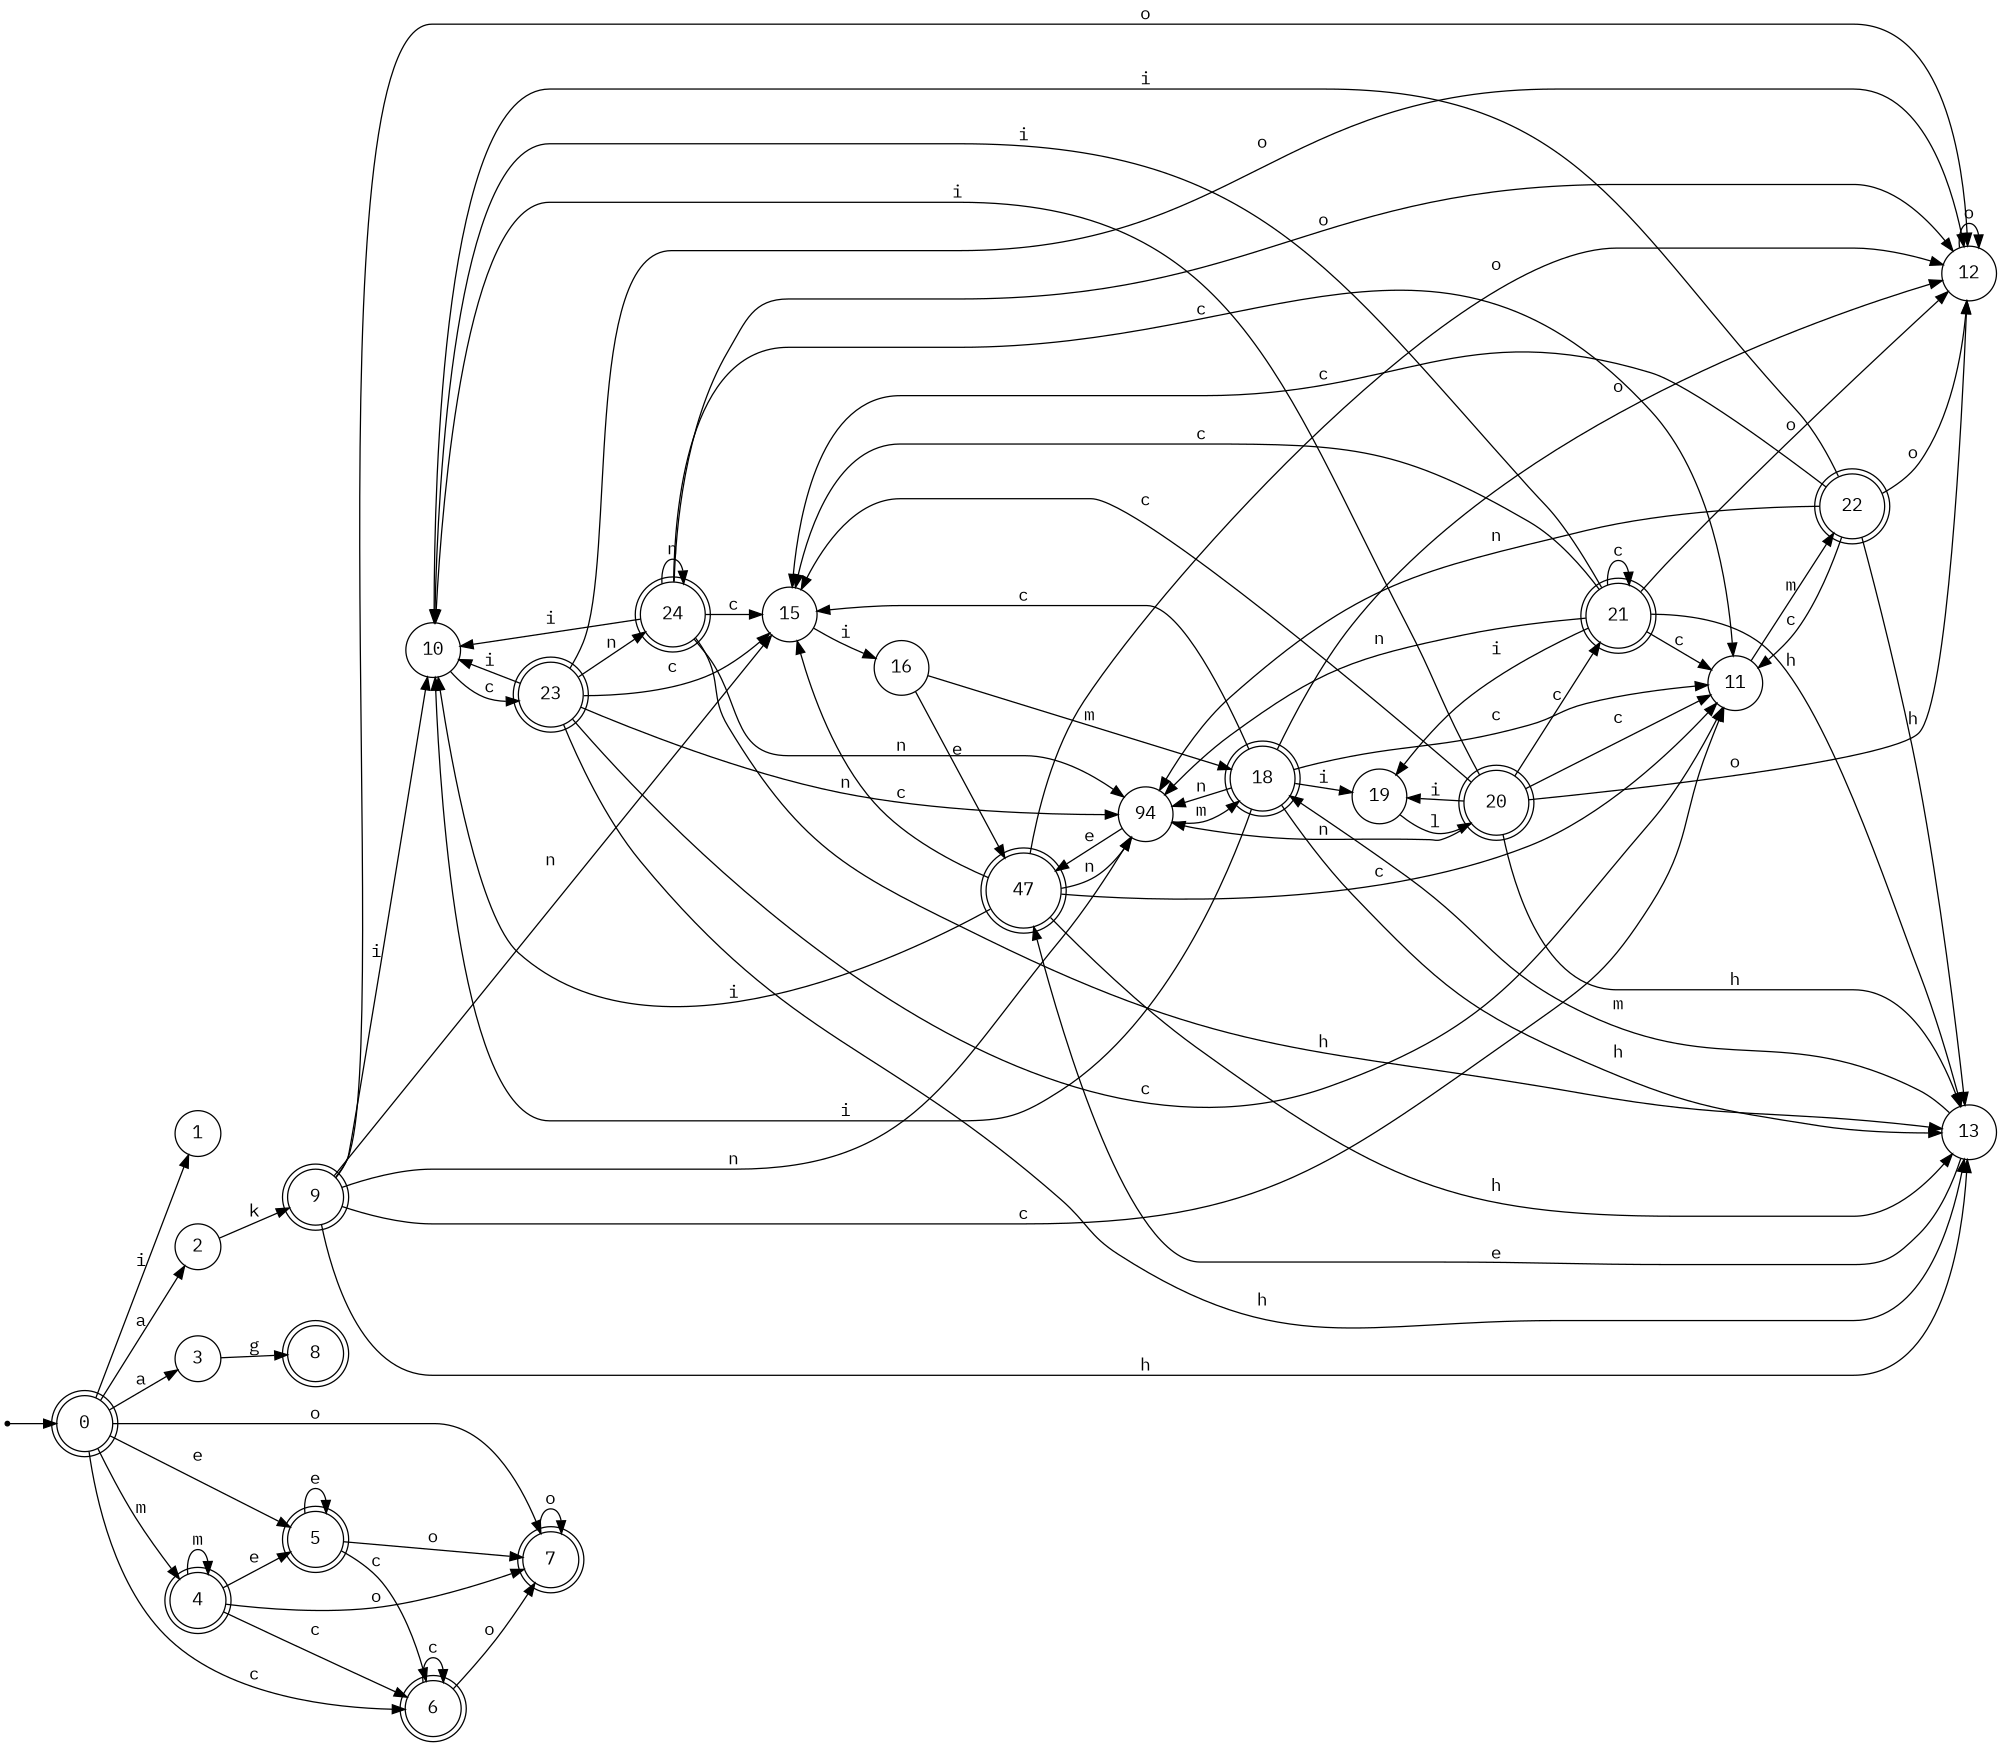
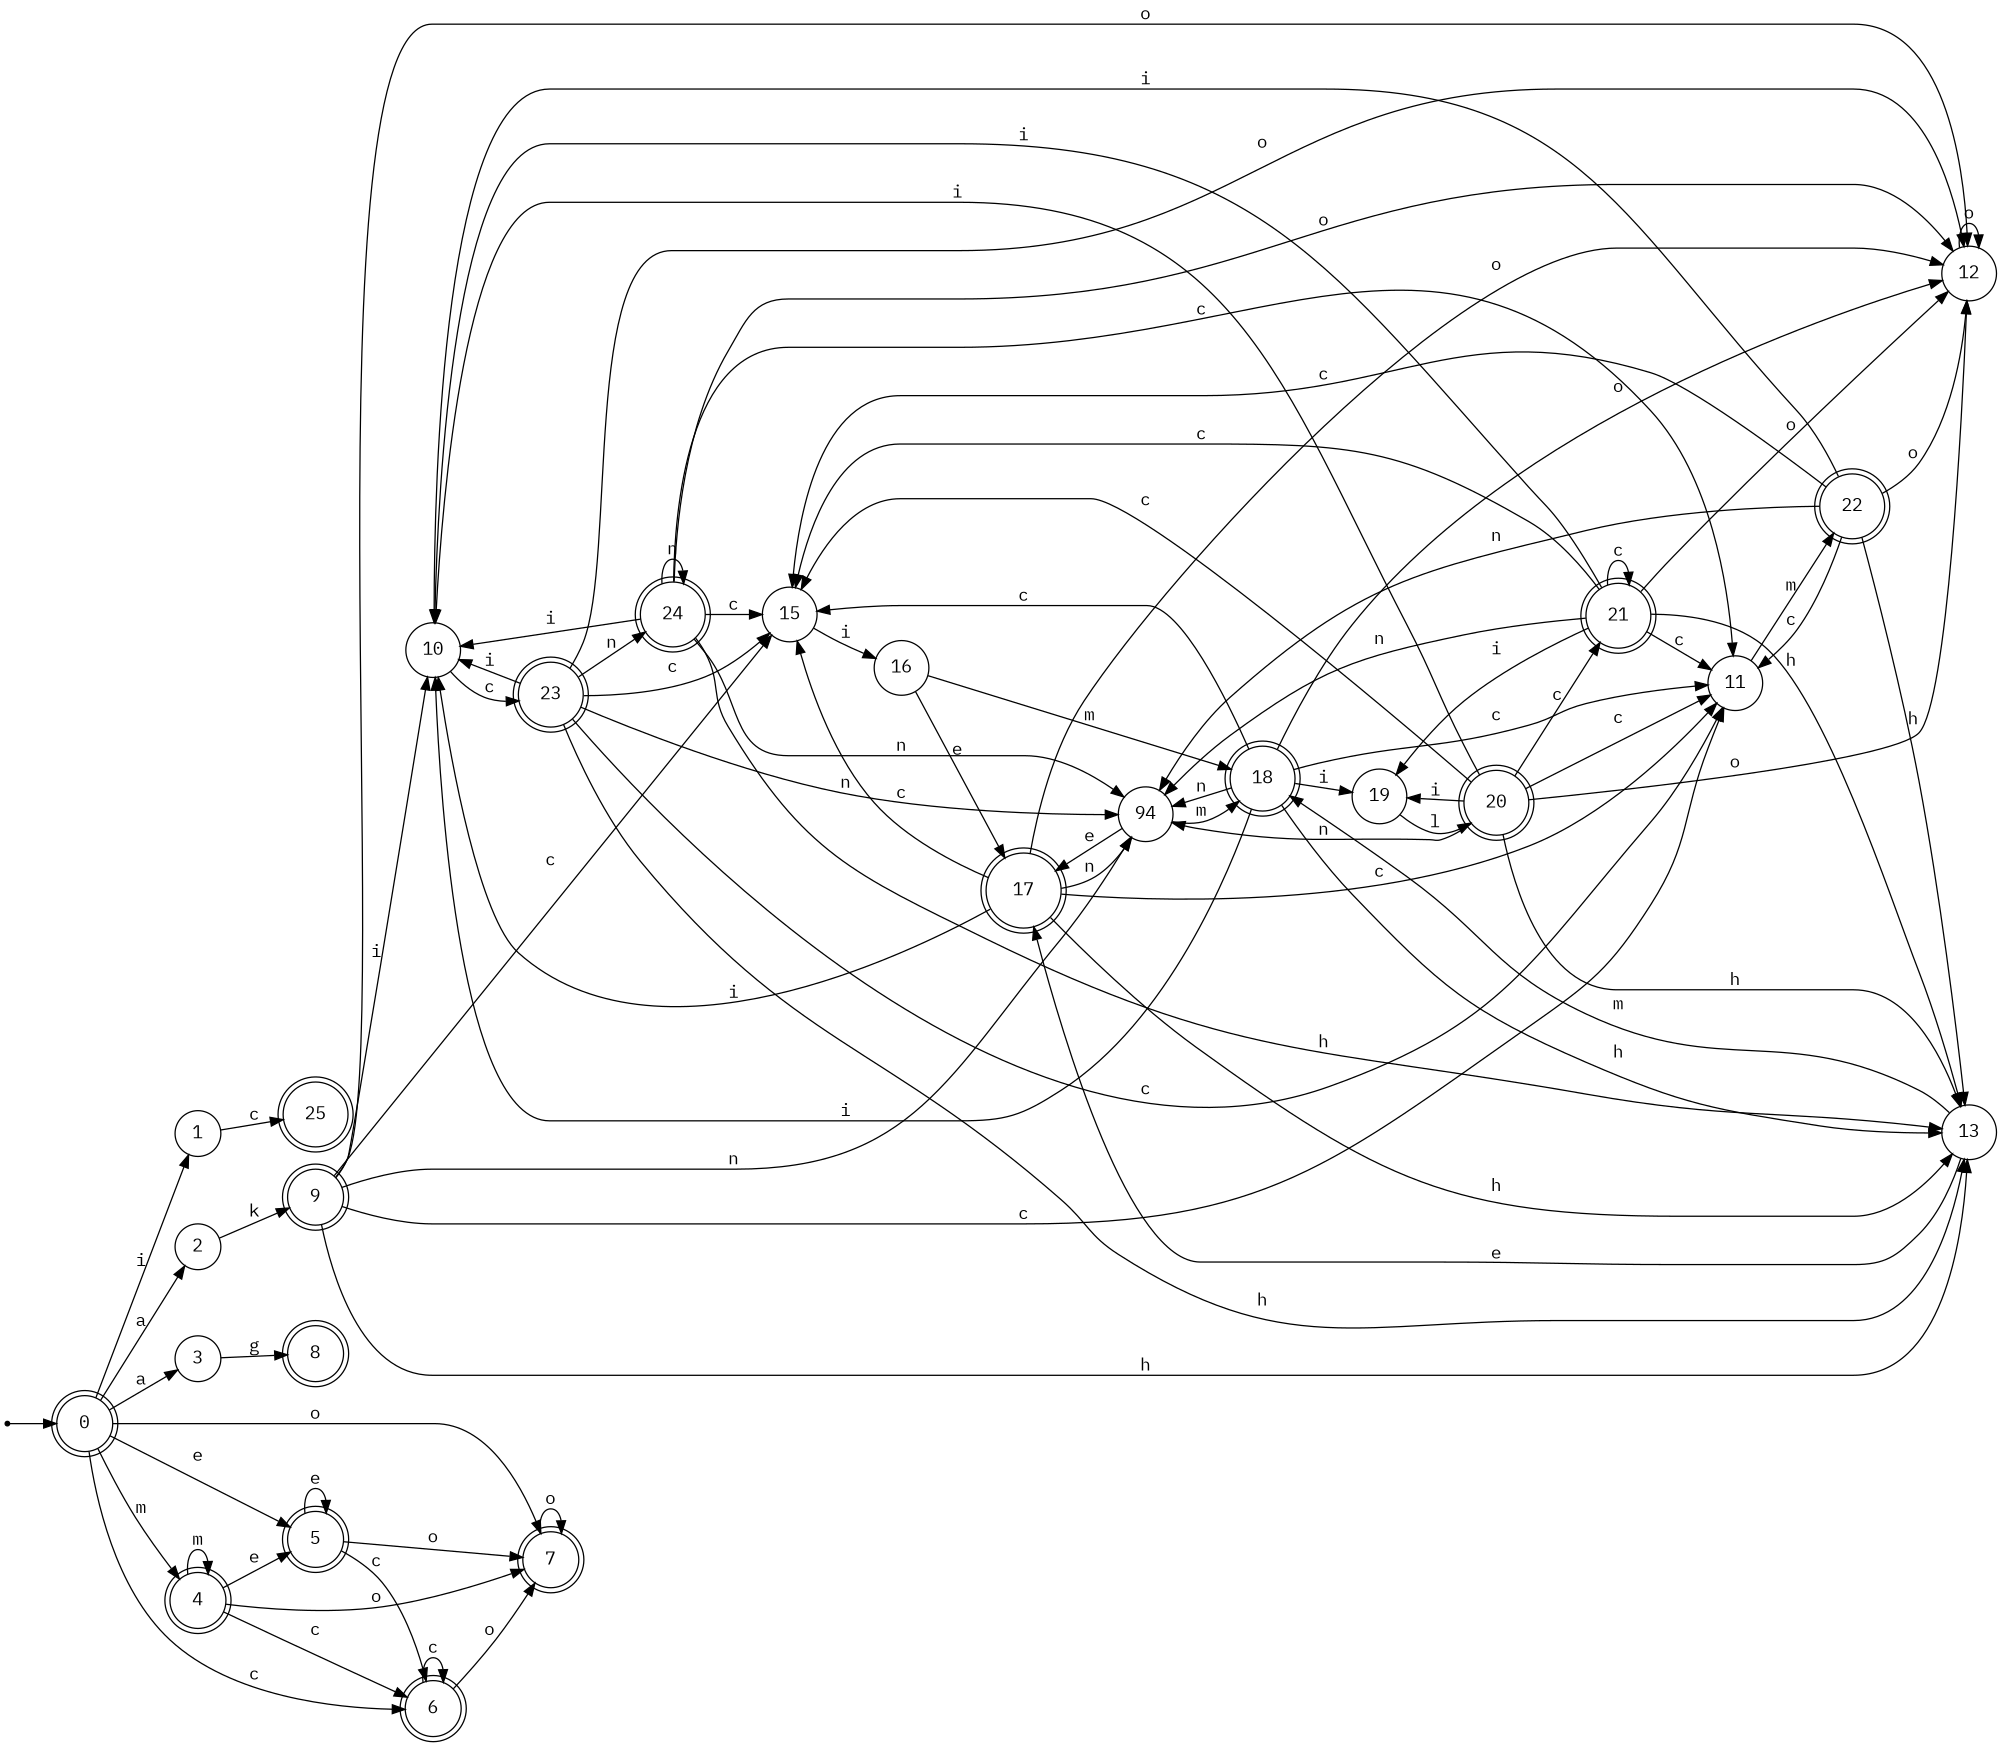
edge "9" -> "15": label "n" -> "c"
node "47": label "47" -> "17"
node "25": added
